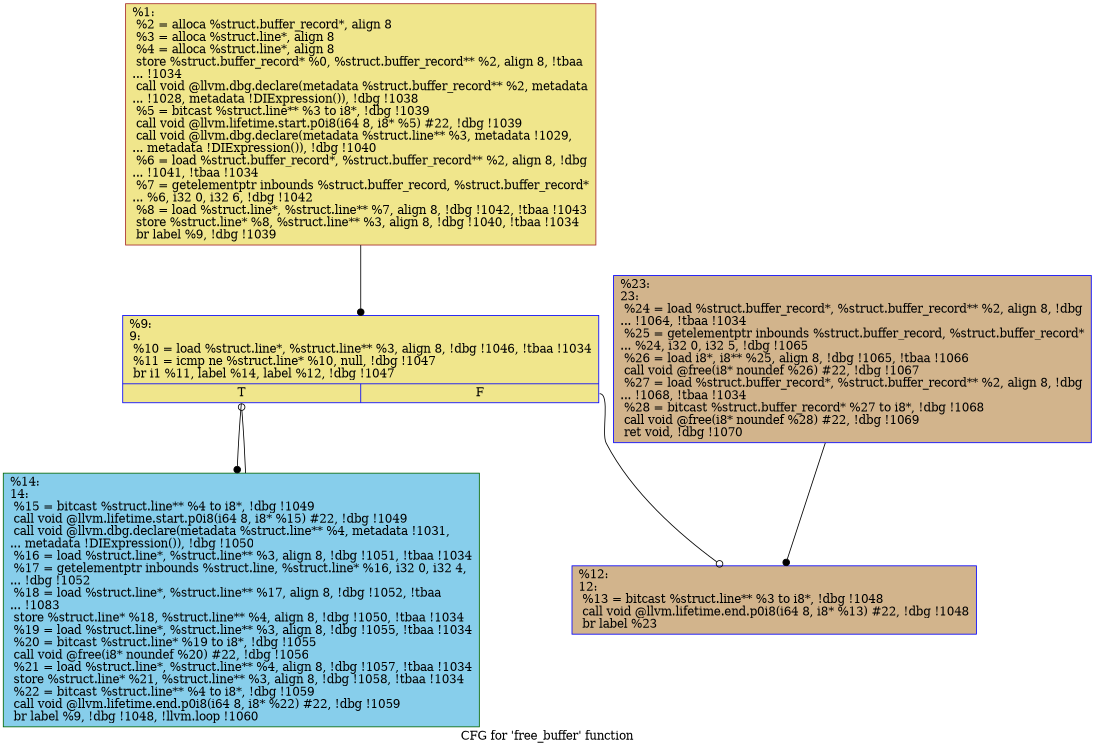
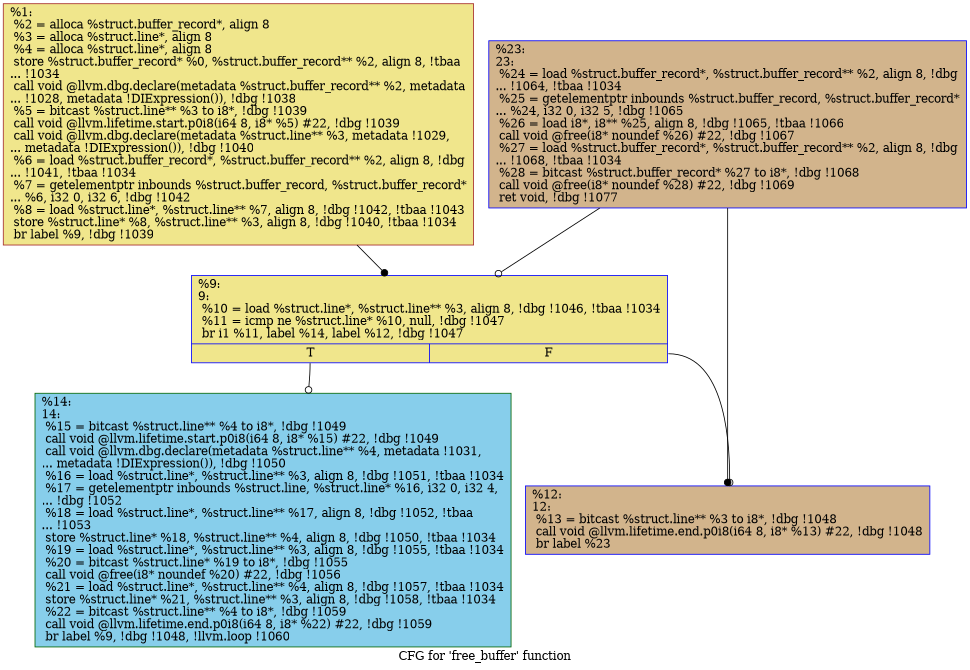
node "%23:": text "ret void, !dbg !1070" -> "ret void, !dbg !1077"
edge "%9:" -> "%14:": arrowhead dot -> odot
edge "%14:" -> "%9:": now "%23:" -> "%9:"
node "%14:": text "... !1083" -> "... !1053"
